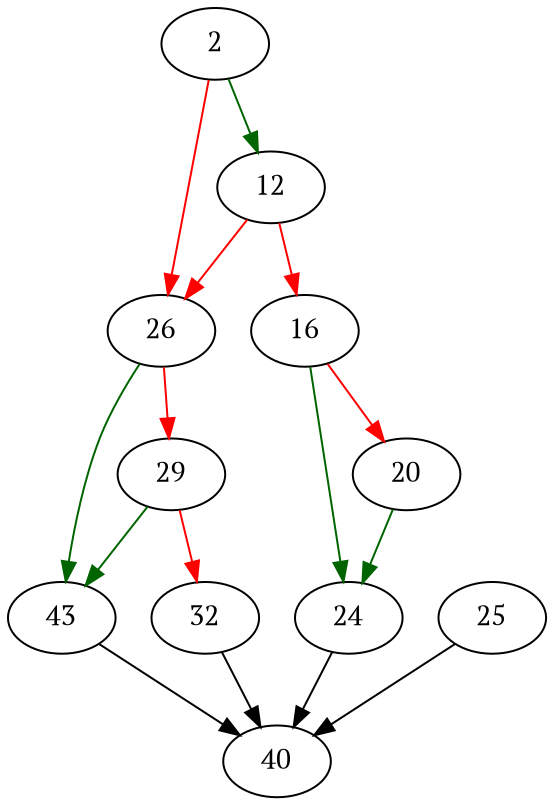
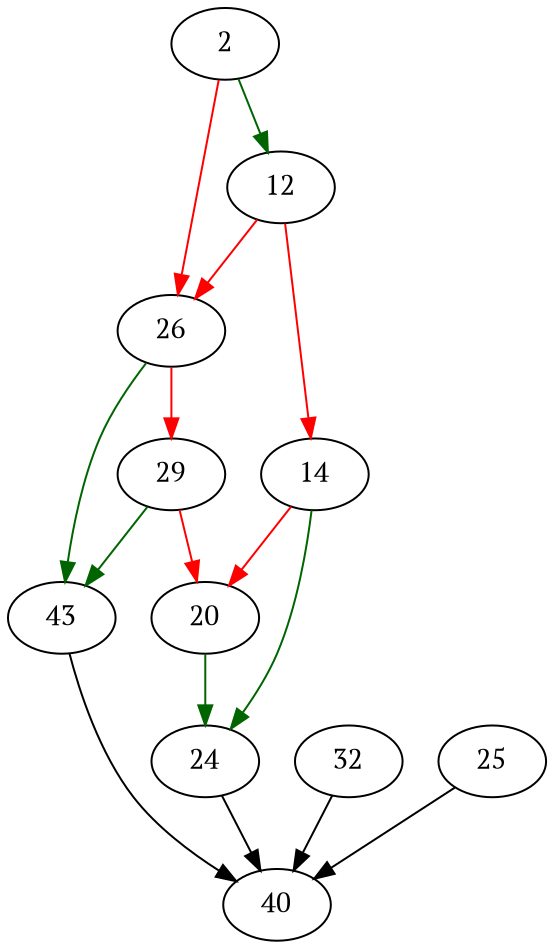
node "16": label "16" -> "14"
edge "29" -> "32": now "29" -> "20"
